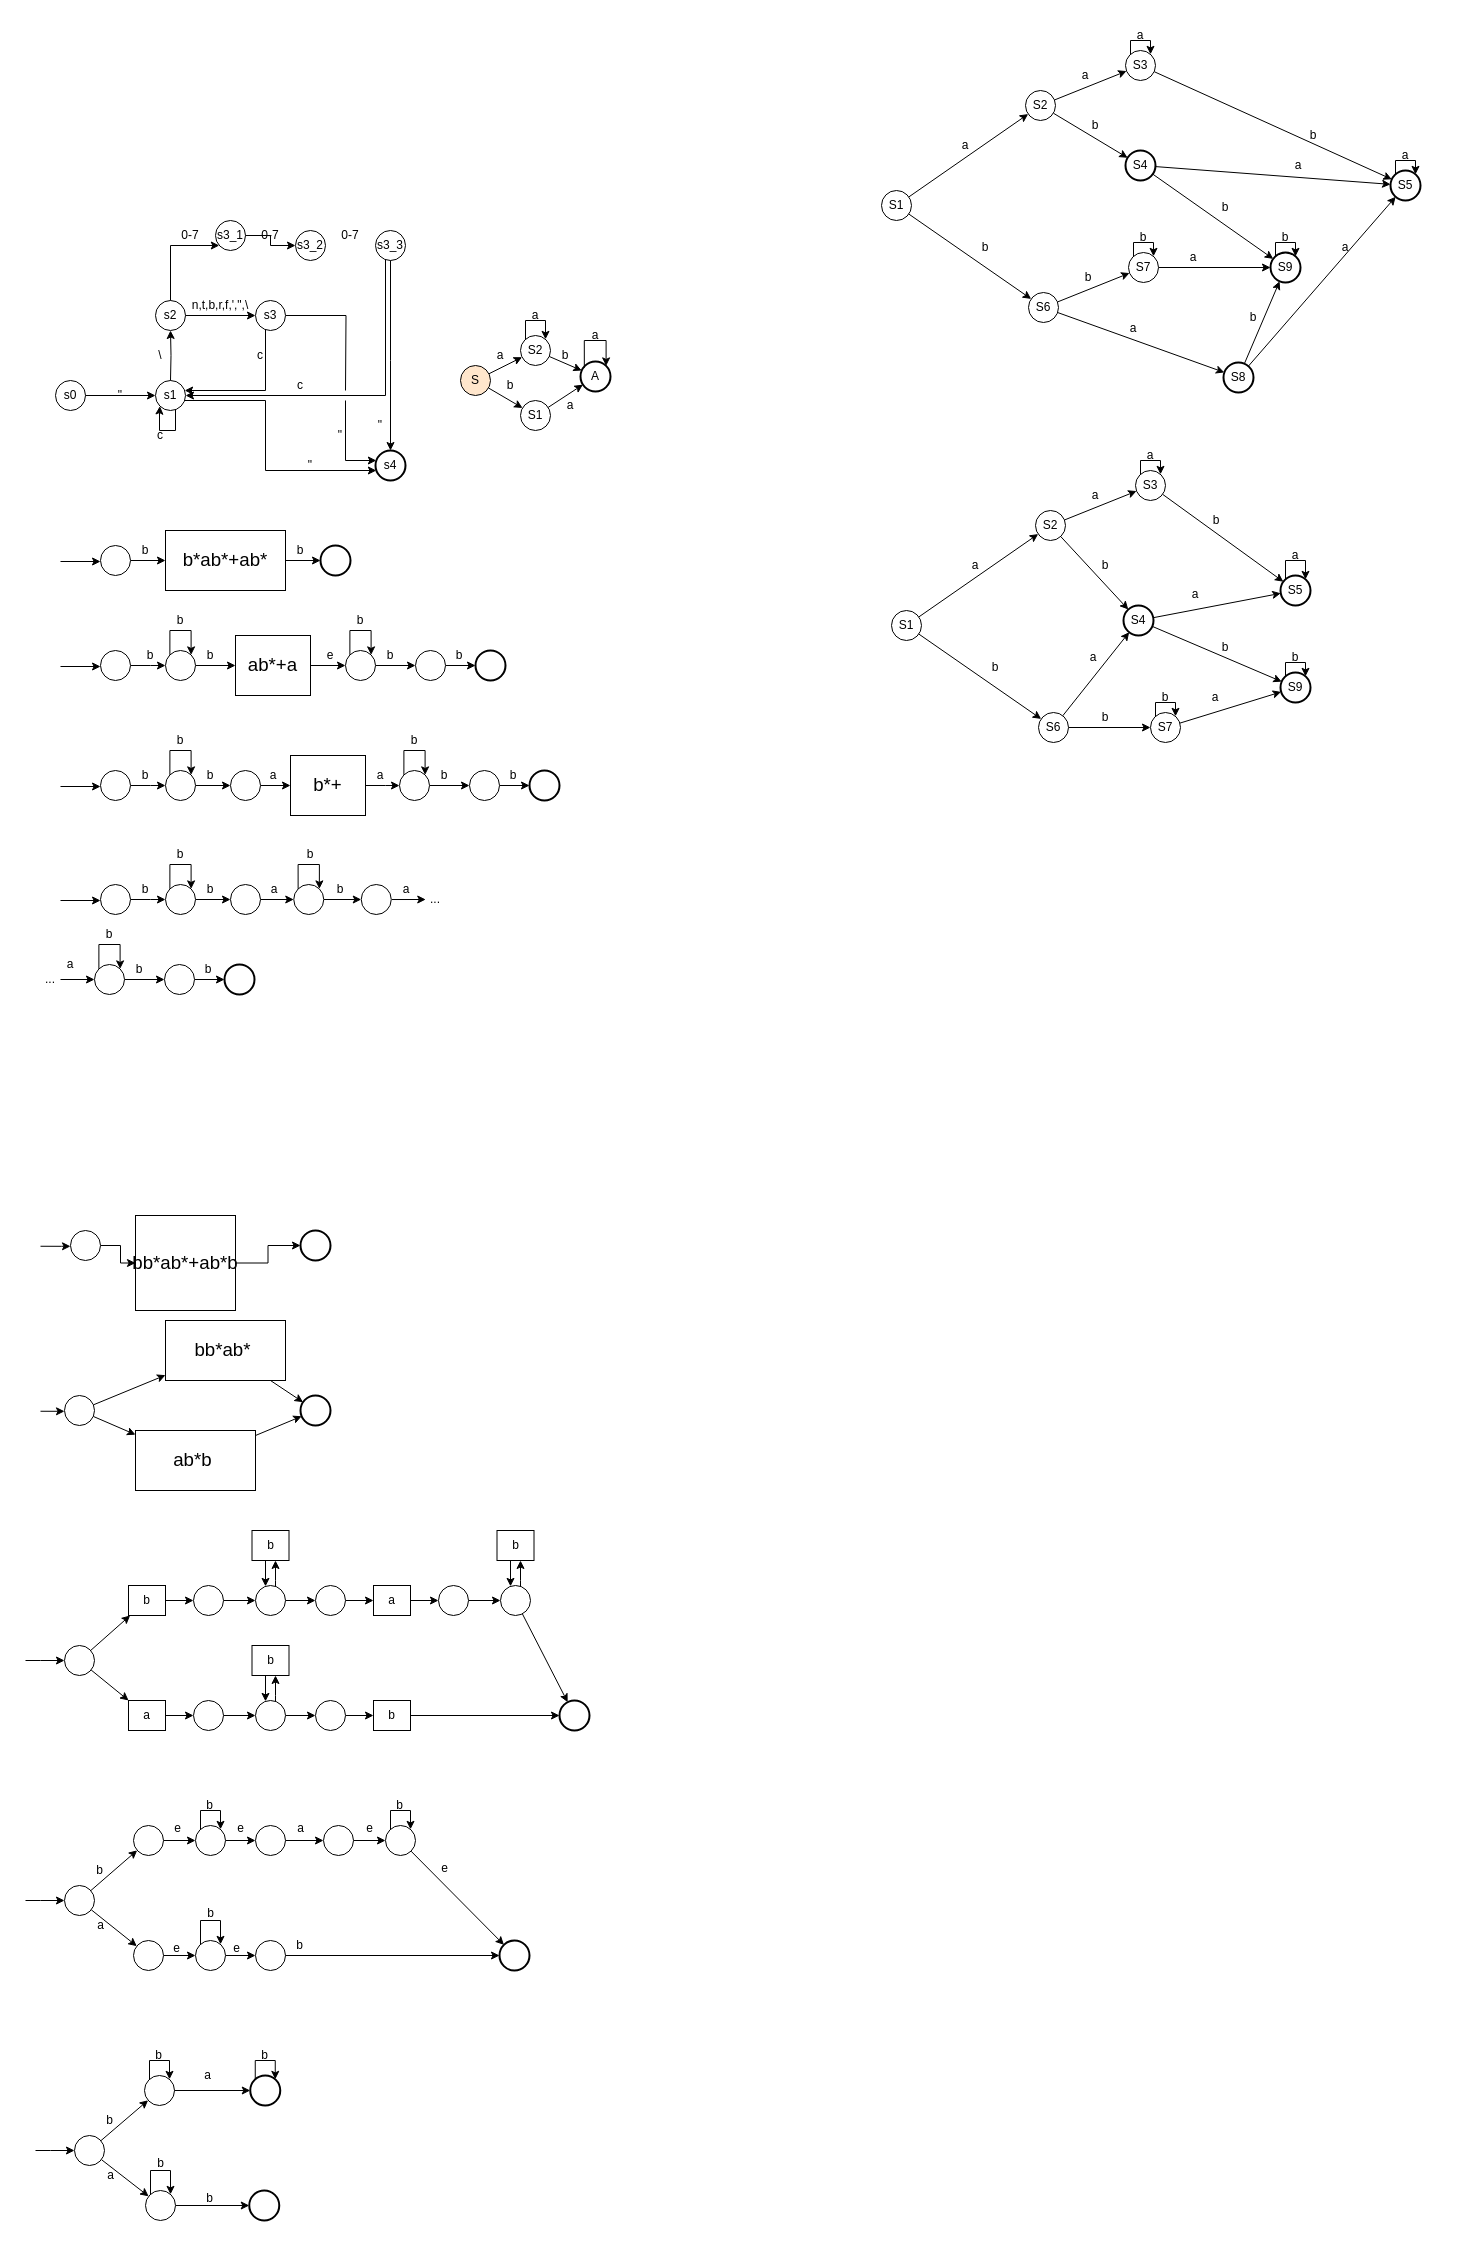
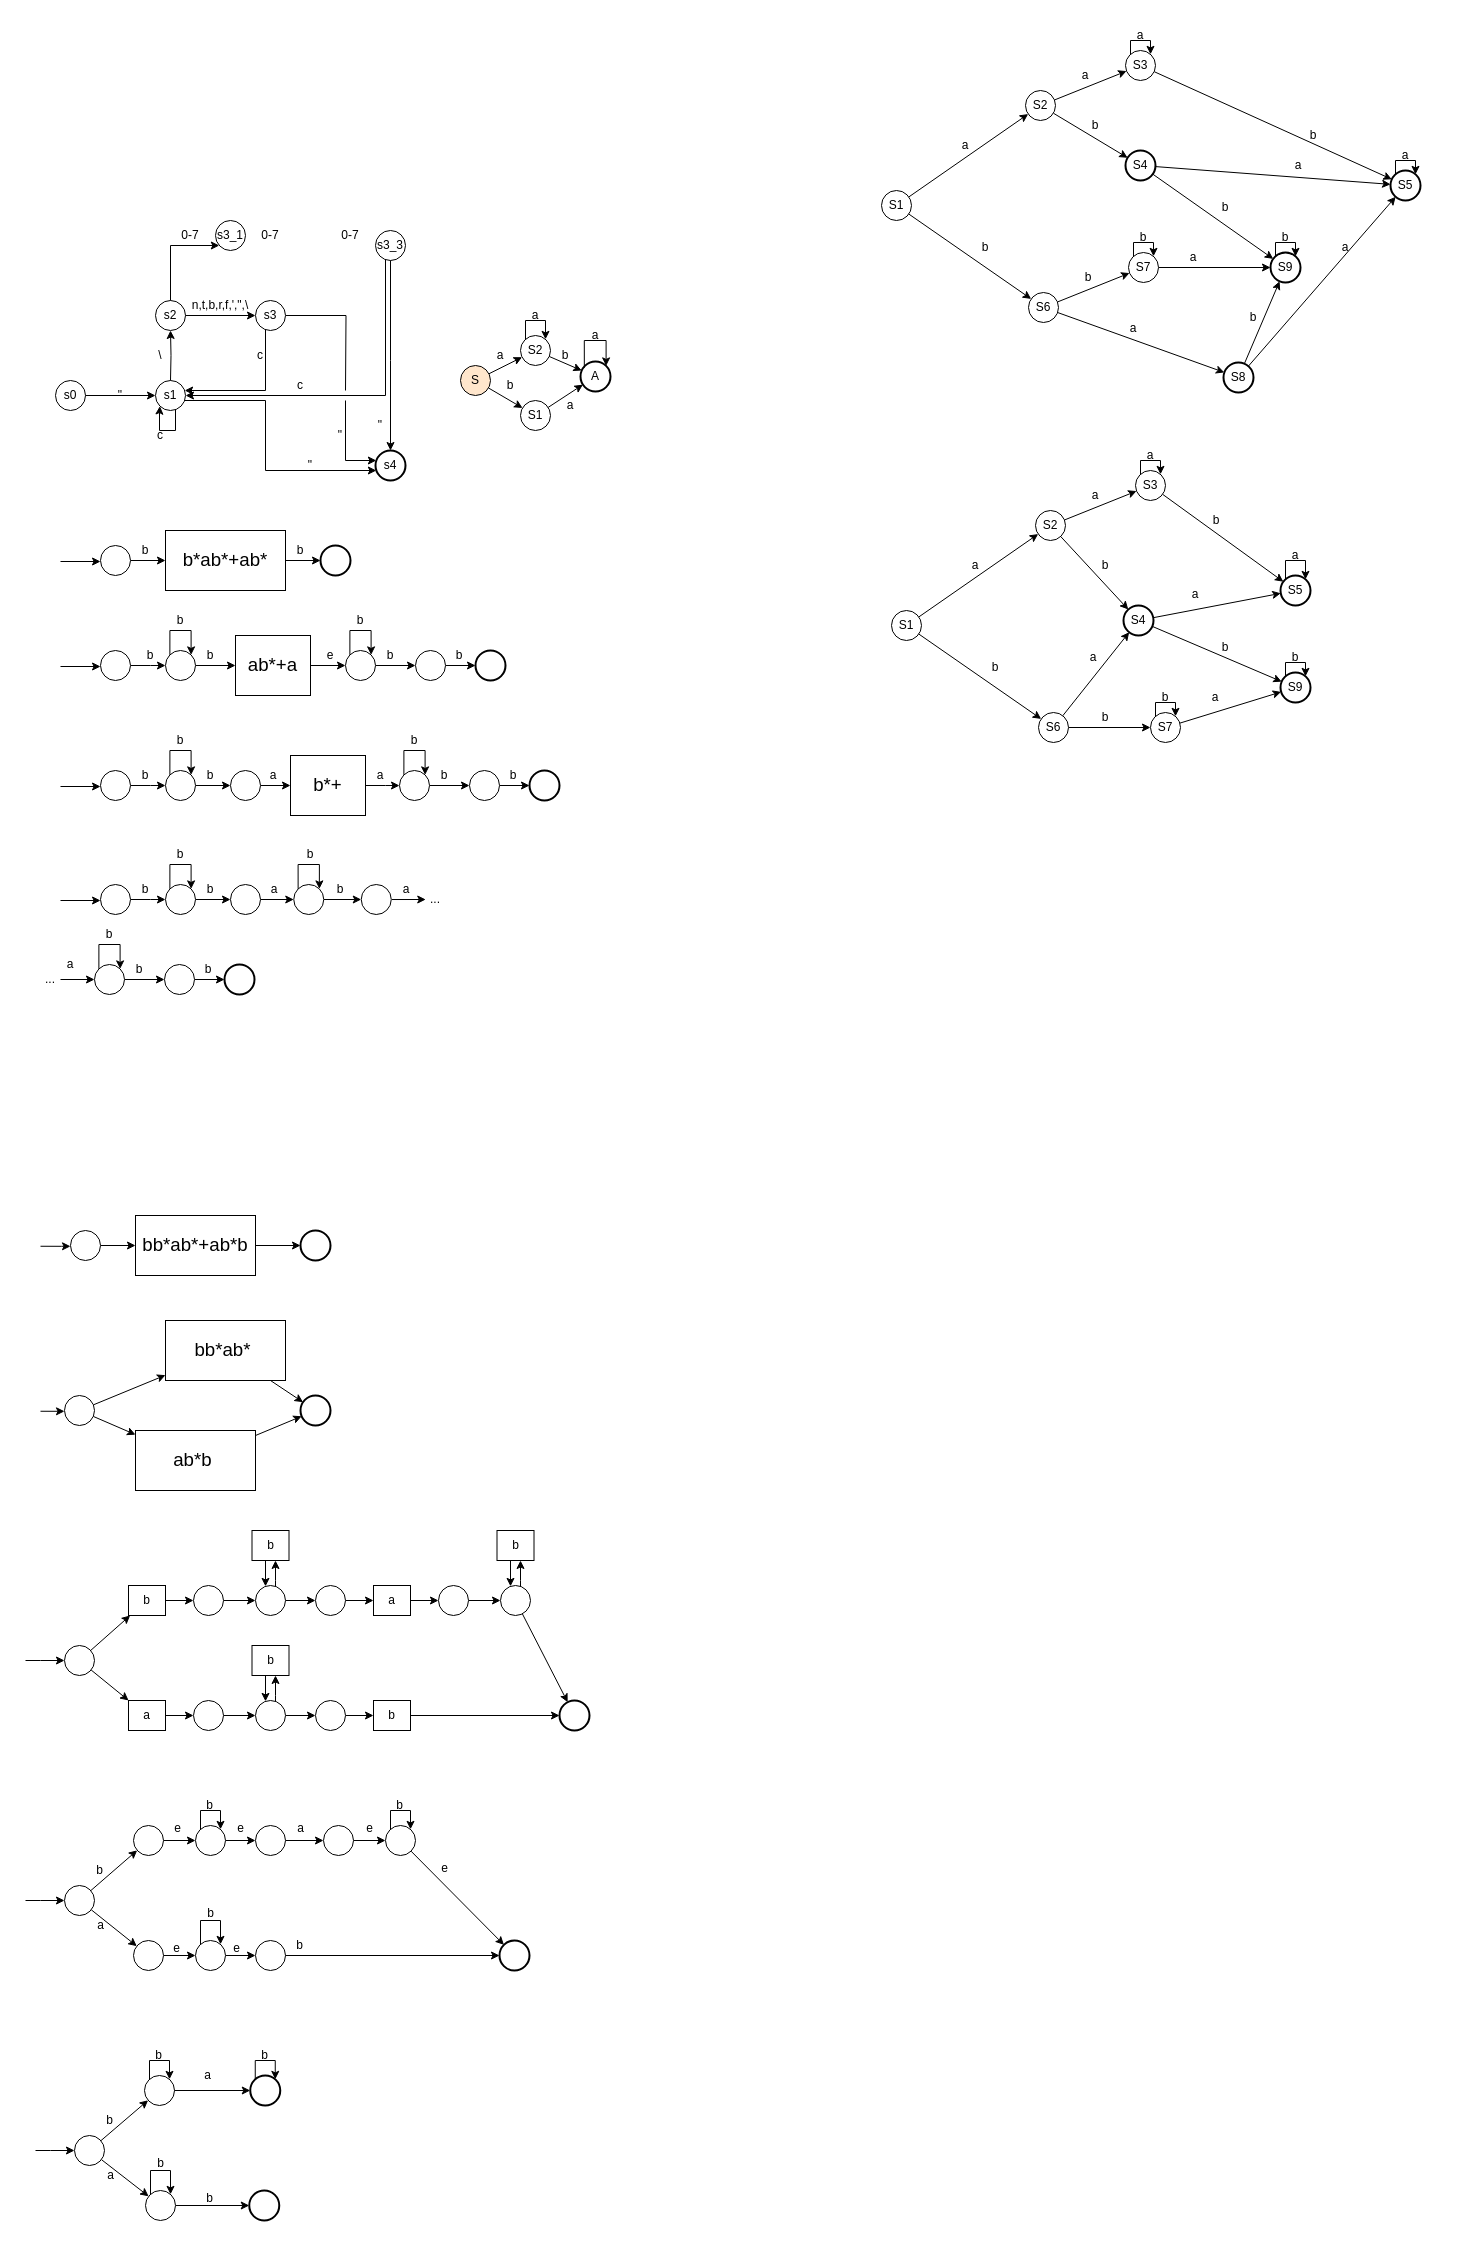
edge "s3_1" -> "s3_2": removed
node "s3_2": removed
node "bb*ab*+ab*b": size 100x95 -> 120x60
